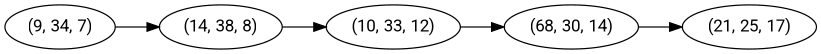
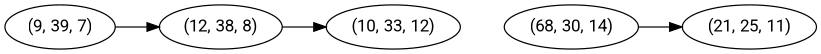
node "(9, 34, 7)": label "(9, 34, 7)" -> "(9, 39, 7)"
node "(14, 38, 8)": label "(14, 38, 8)" -> "(12, 38, 8)"
edge "(10, 33, 12)" -> "(68, 30, 14)": removed
node "(21, 25, 17)": label "(21, 25, 17)" -> "(21, 25, 11)"
